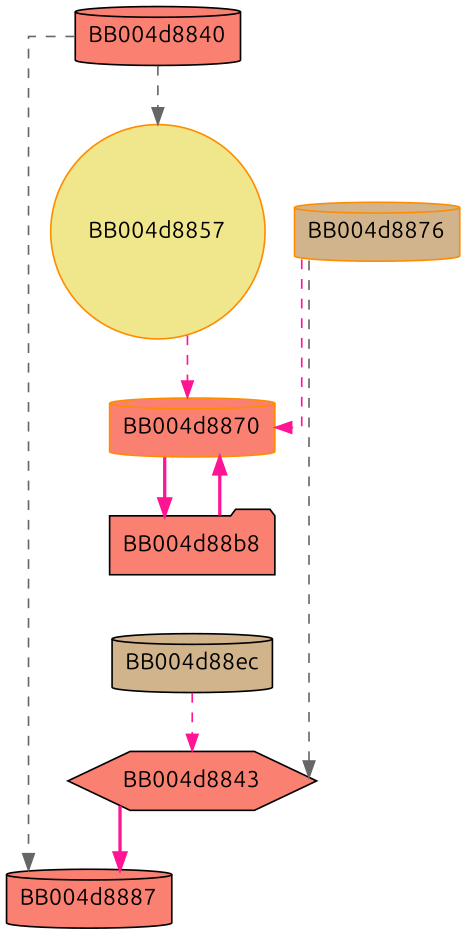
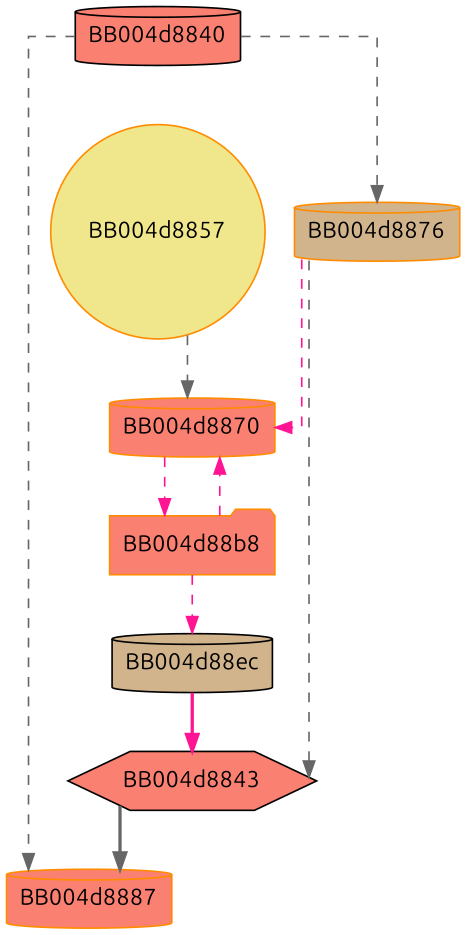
edge "BB004d8840" -> "BB004d8857": now "BB004d8840" -> "BB004d8876"
edge "BB004d8857" -> "BB004d8870": color deeppink -> gray40
edge "BB004d8870" -> "BB004d88b8": style bold -> dashed
edge "BB004d88b8" -> "BB004d8870": style bold -> dashed
node "BB004d88b8": color black -> darkorange
edge "BB004d88b8" -> "BB004d88ec": added
edge "BB004d88ec" -> "BB004d8843": style dashed -> bold
edge "BB004d8843" -> "BB004d8887": color deeppink -> gray40
node "BB004d8887": color black -> darkorange
